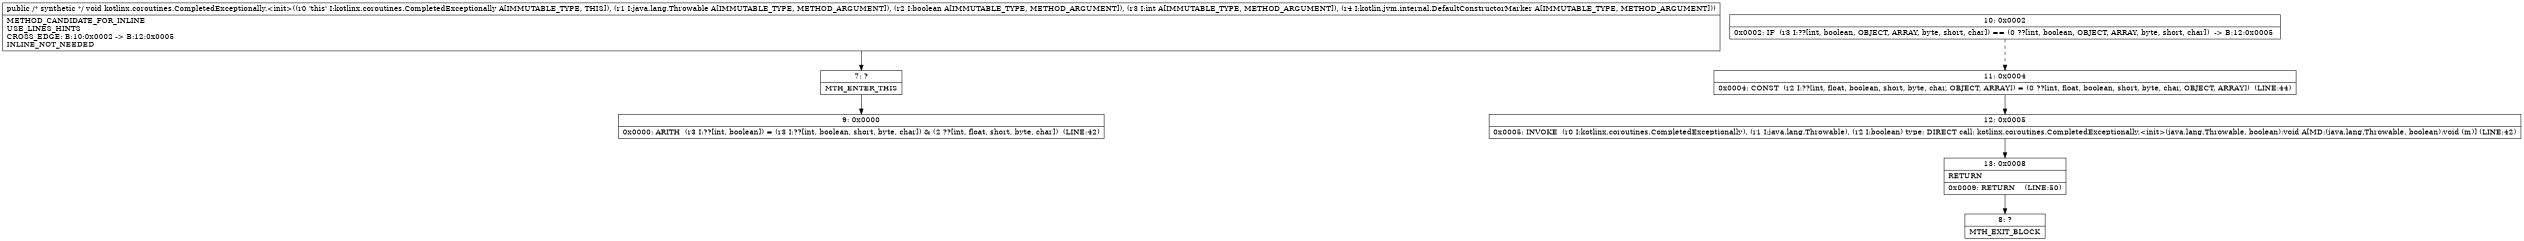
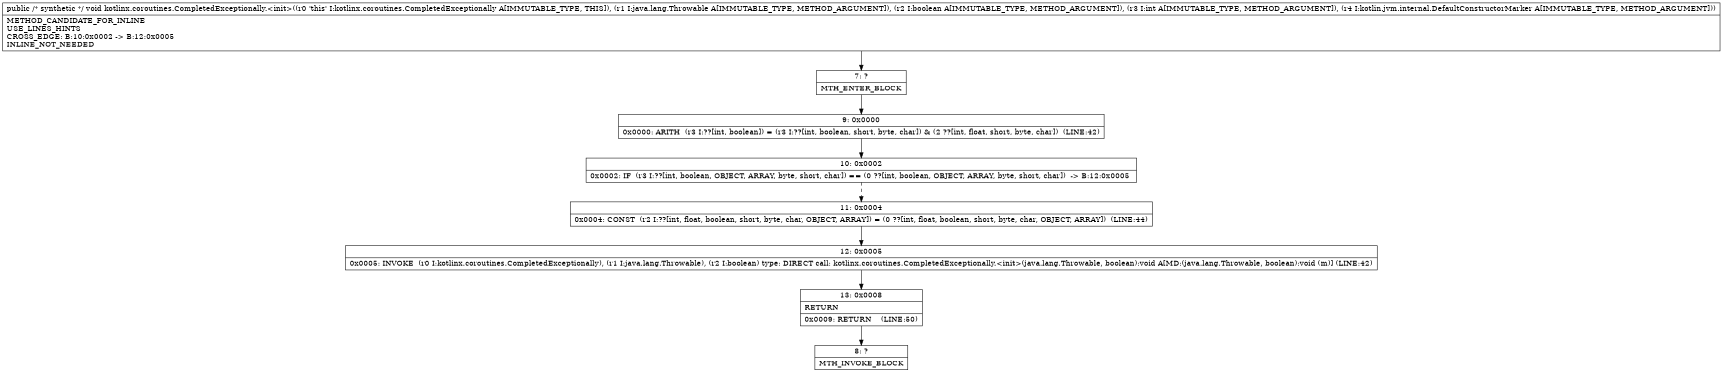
node "7: ?": text "MTH_ENTER_THIS" -> "MTH_ENTER_BLOCK"
edge "9: 0x0000" -> "10: 0x0002": added
node "8: ?": text "MTH_EXIT_BLOCK" -> "MTH_INVOKE_BLOCK"
